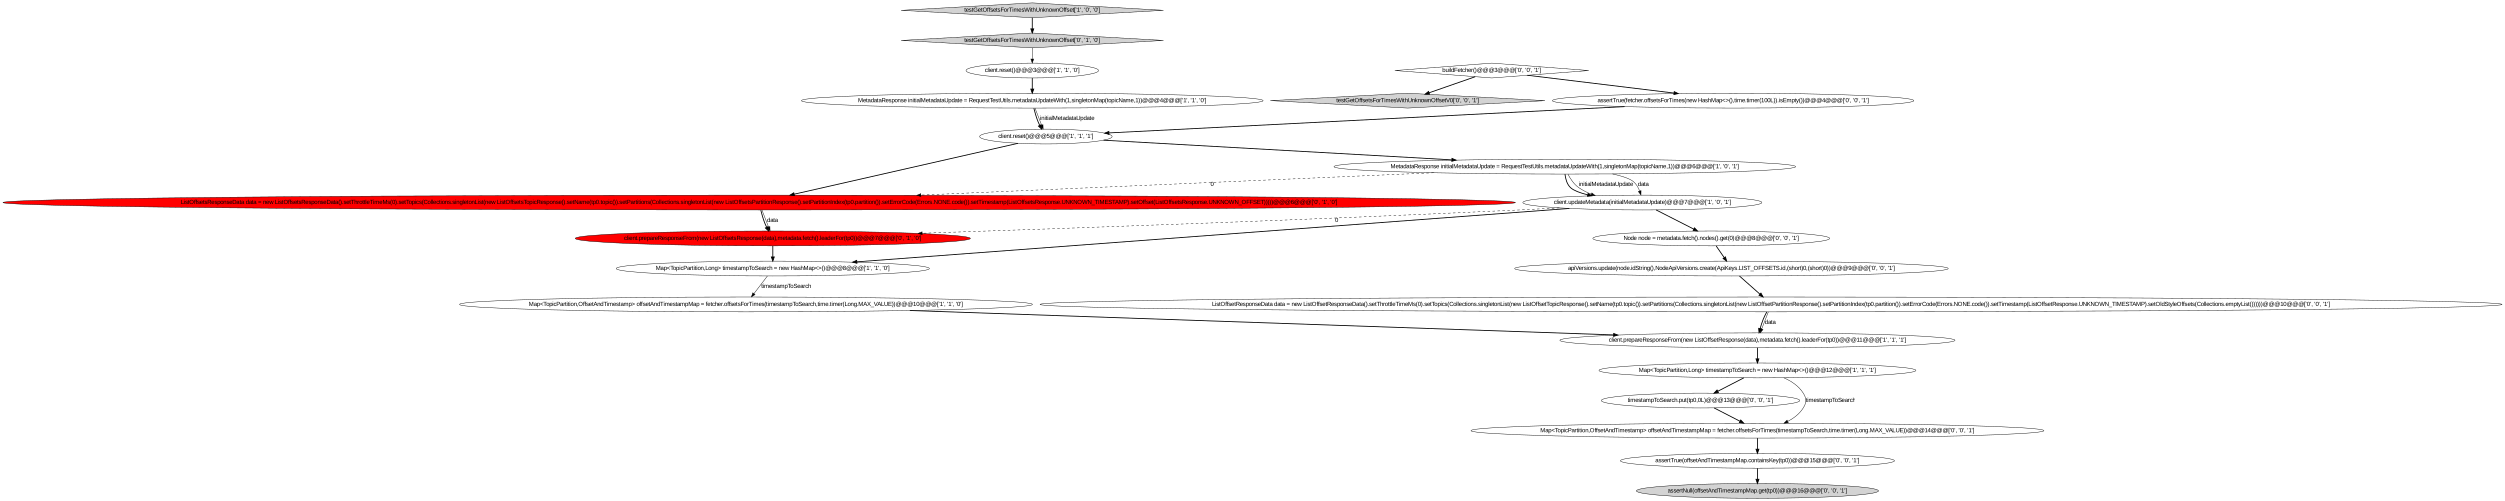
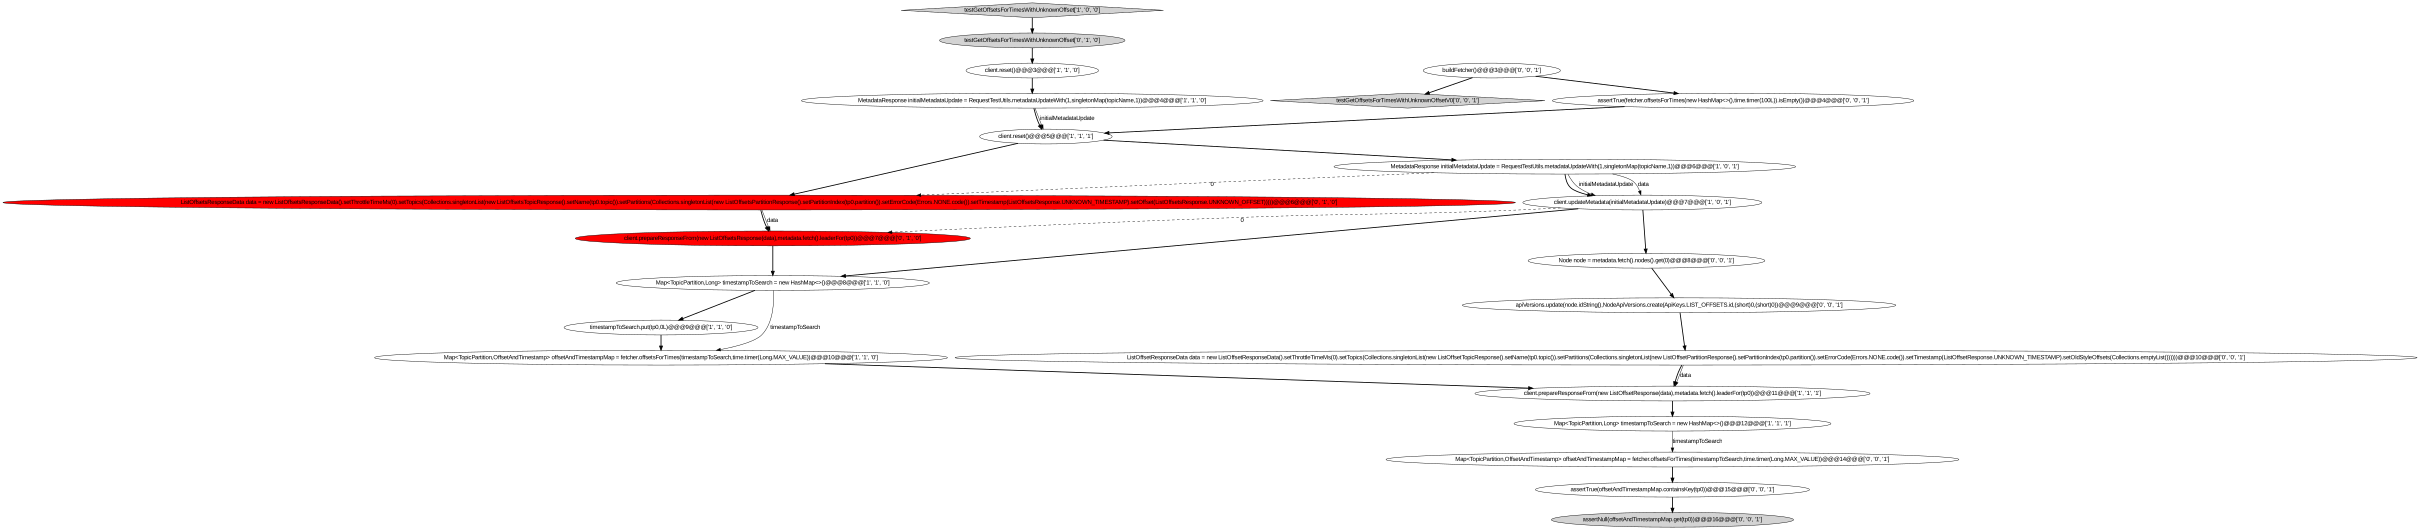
node "testGetOffsetsForTimesWithUnknownOffset['0', '1', '0']": shape diamond -> ellipse
edge "testGetOffsetsForTimesWithUnknownOffset['0', '1', '0']" -> "client.reset()@@@3@@@['1', '1', '0']": style solid -> bold
node "buildFetcher()@@@3@@@['0', '0', '1']": shape diamond -> ellipse
node "timestampToSearch.put(tp0,0L)@@@9@@@['1', '1', '0']": added
node "timestampToSearch.put(tp0,0L)@@@13@@@['0', '0', '1']": removed
